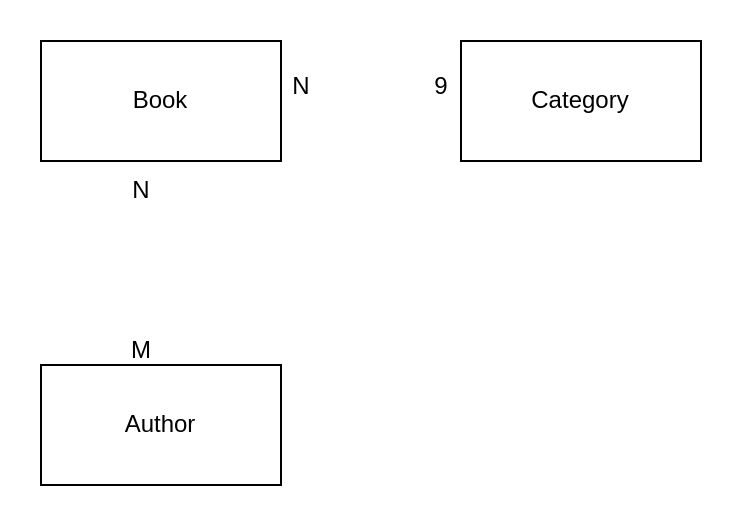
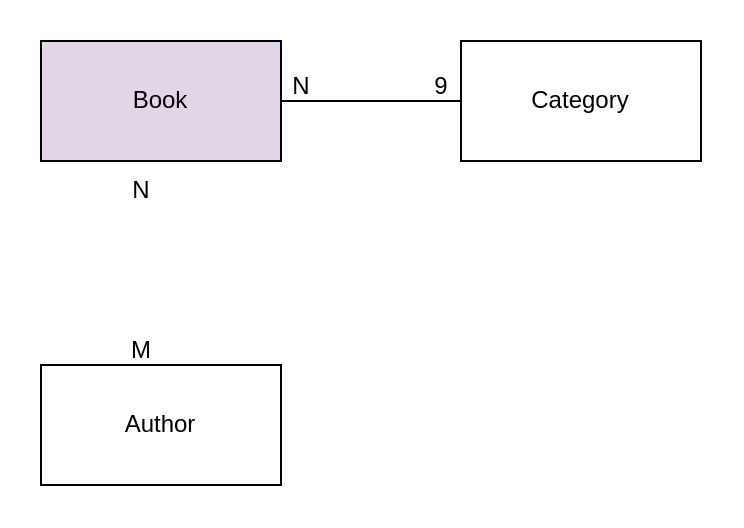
node "Book": fillcolor #ffffff -> #e1d5e7
edge "Book" -- "Category": added
